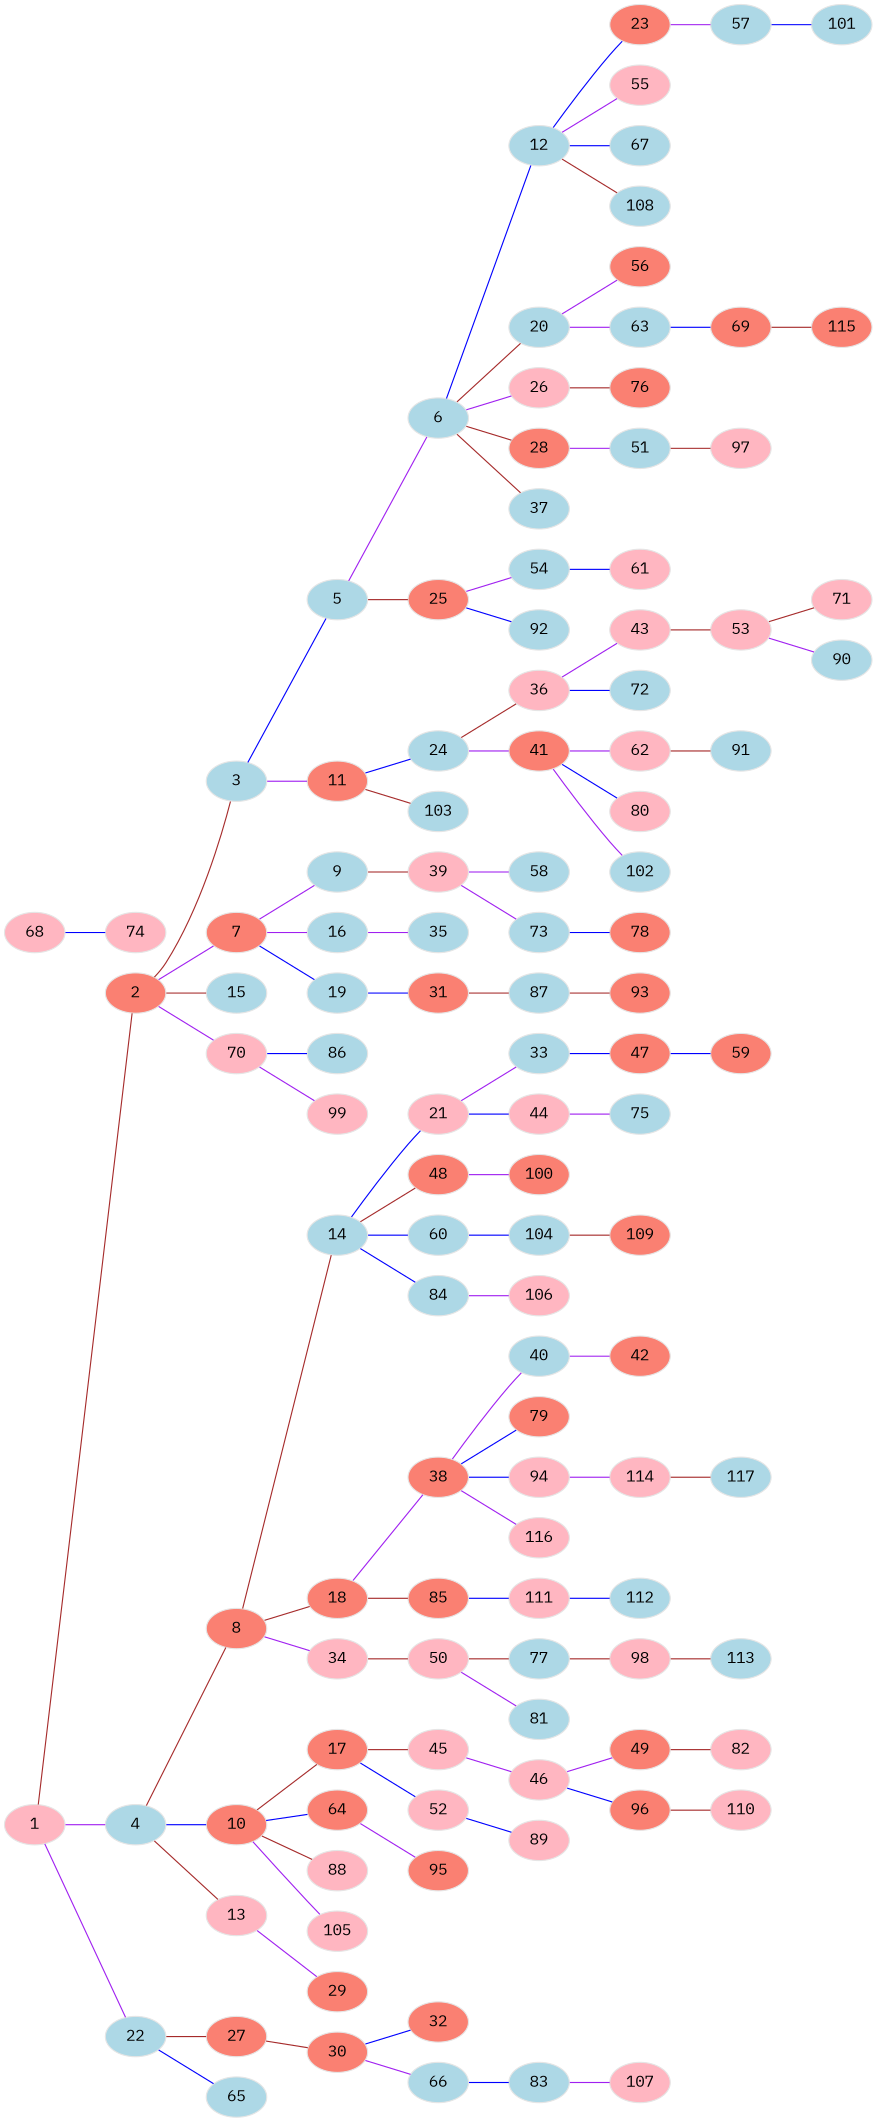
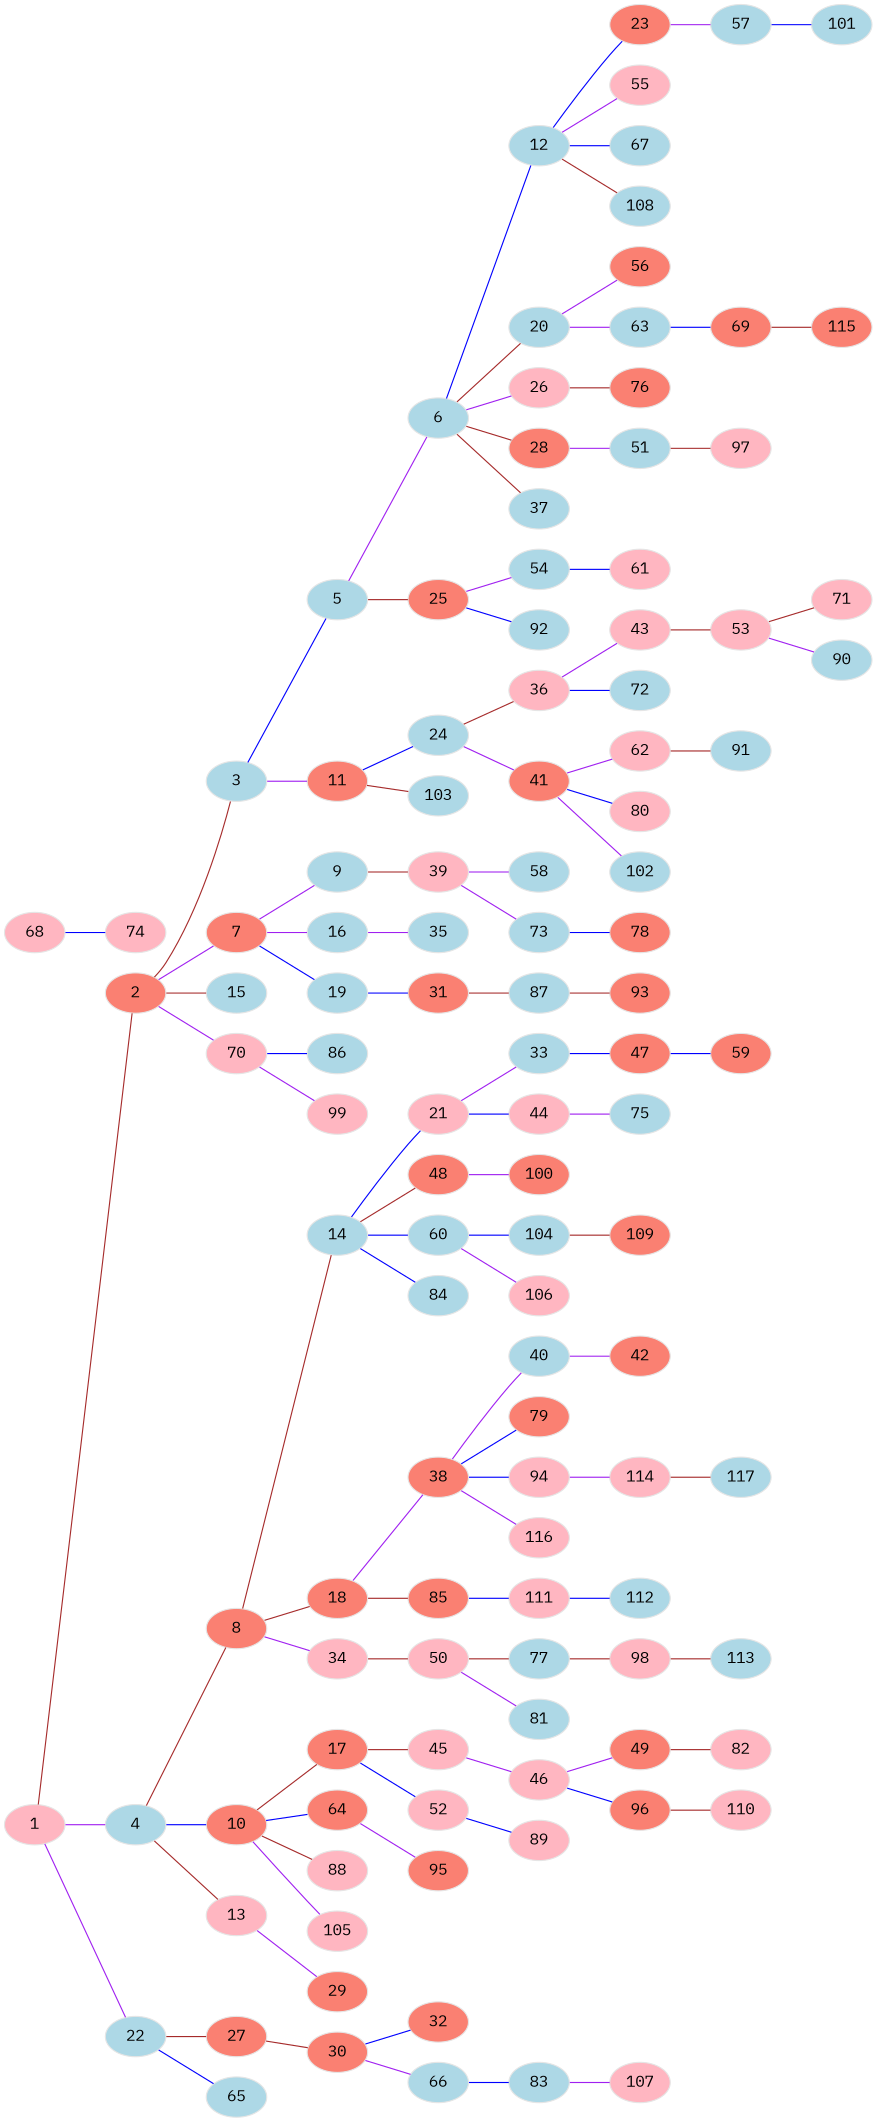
edge "84" -- "106": now "60" -- "106"
